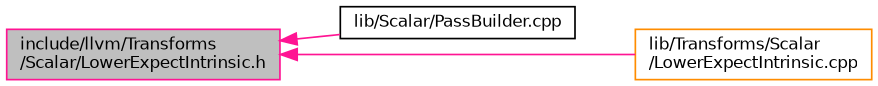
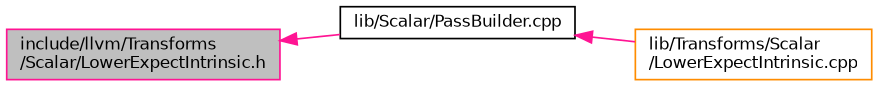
edge "lib/Transforms/Scalar /LowerExpectIntrinsic.cpp" -> "include/llvm/Transforms /Scalar/LowerExpectIntrinsic.h": now "lib/Transforms/Scalar /LowerExpectIntrinsic.cpp" -> "lib/Scalar/PassBuilder.cpp"
